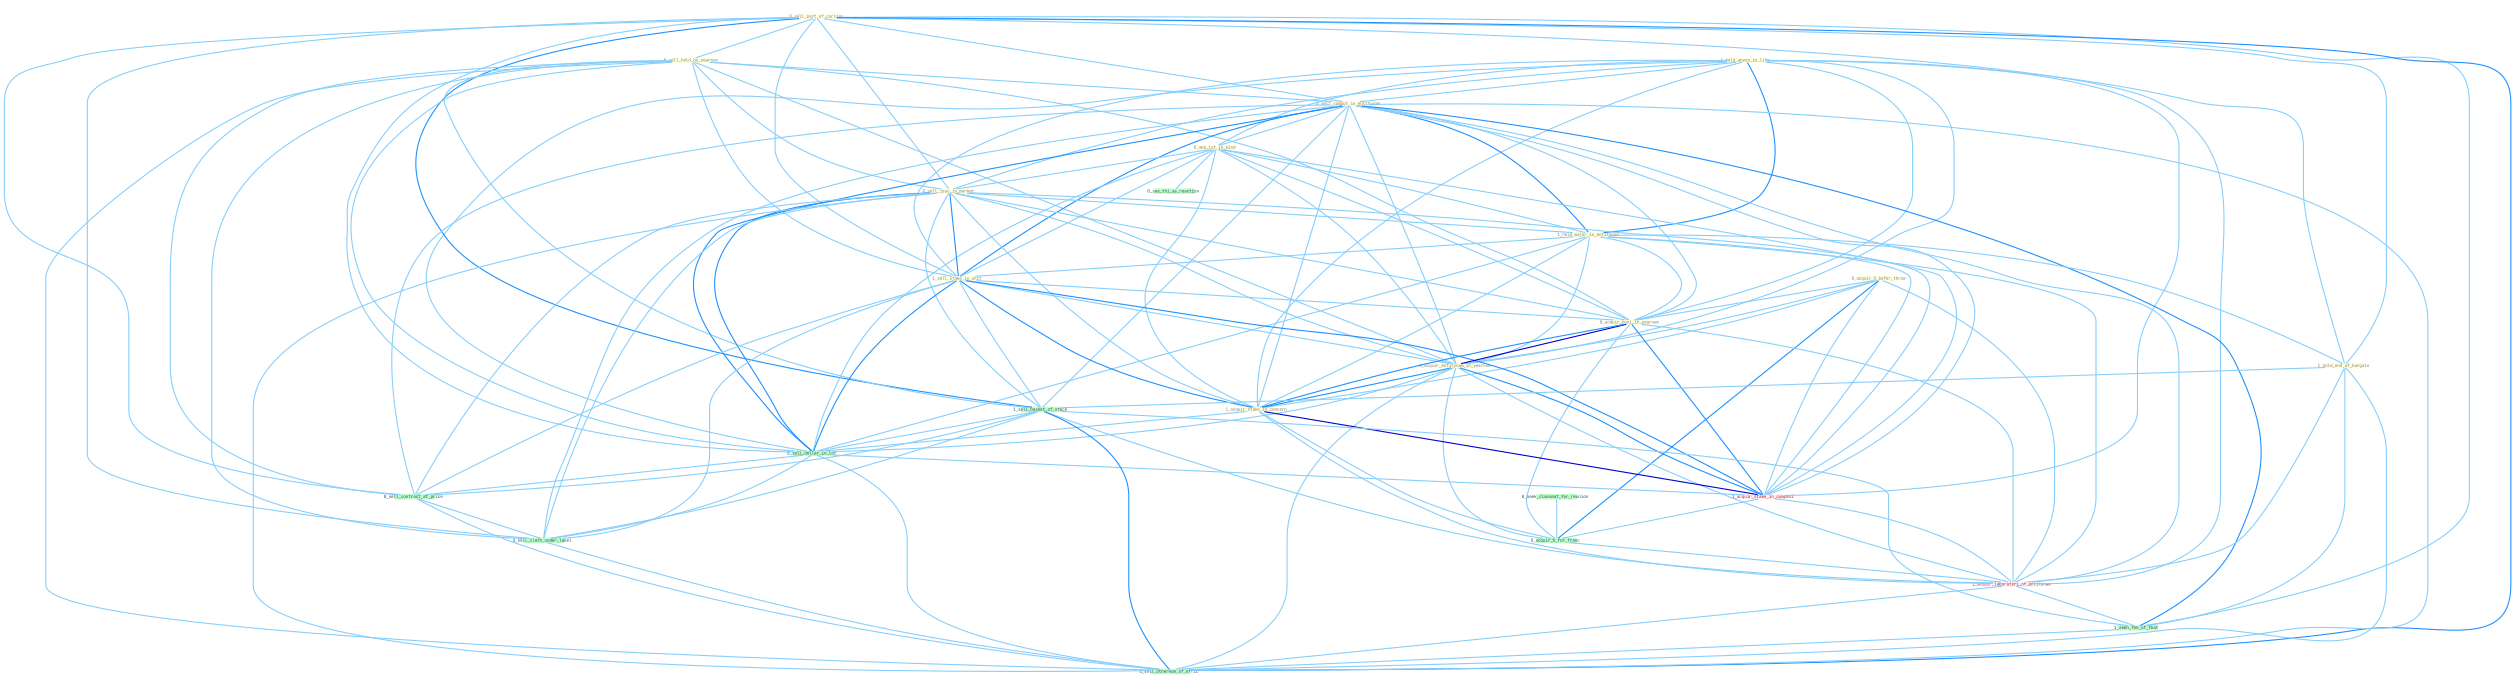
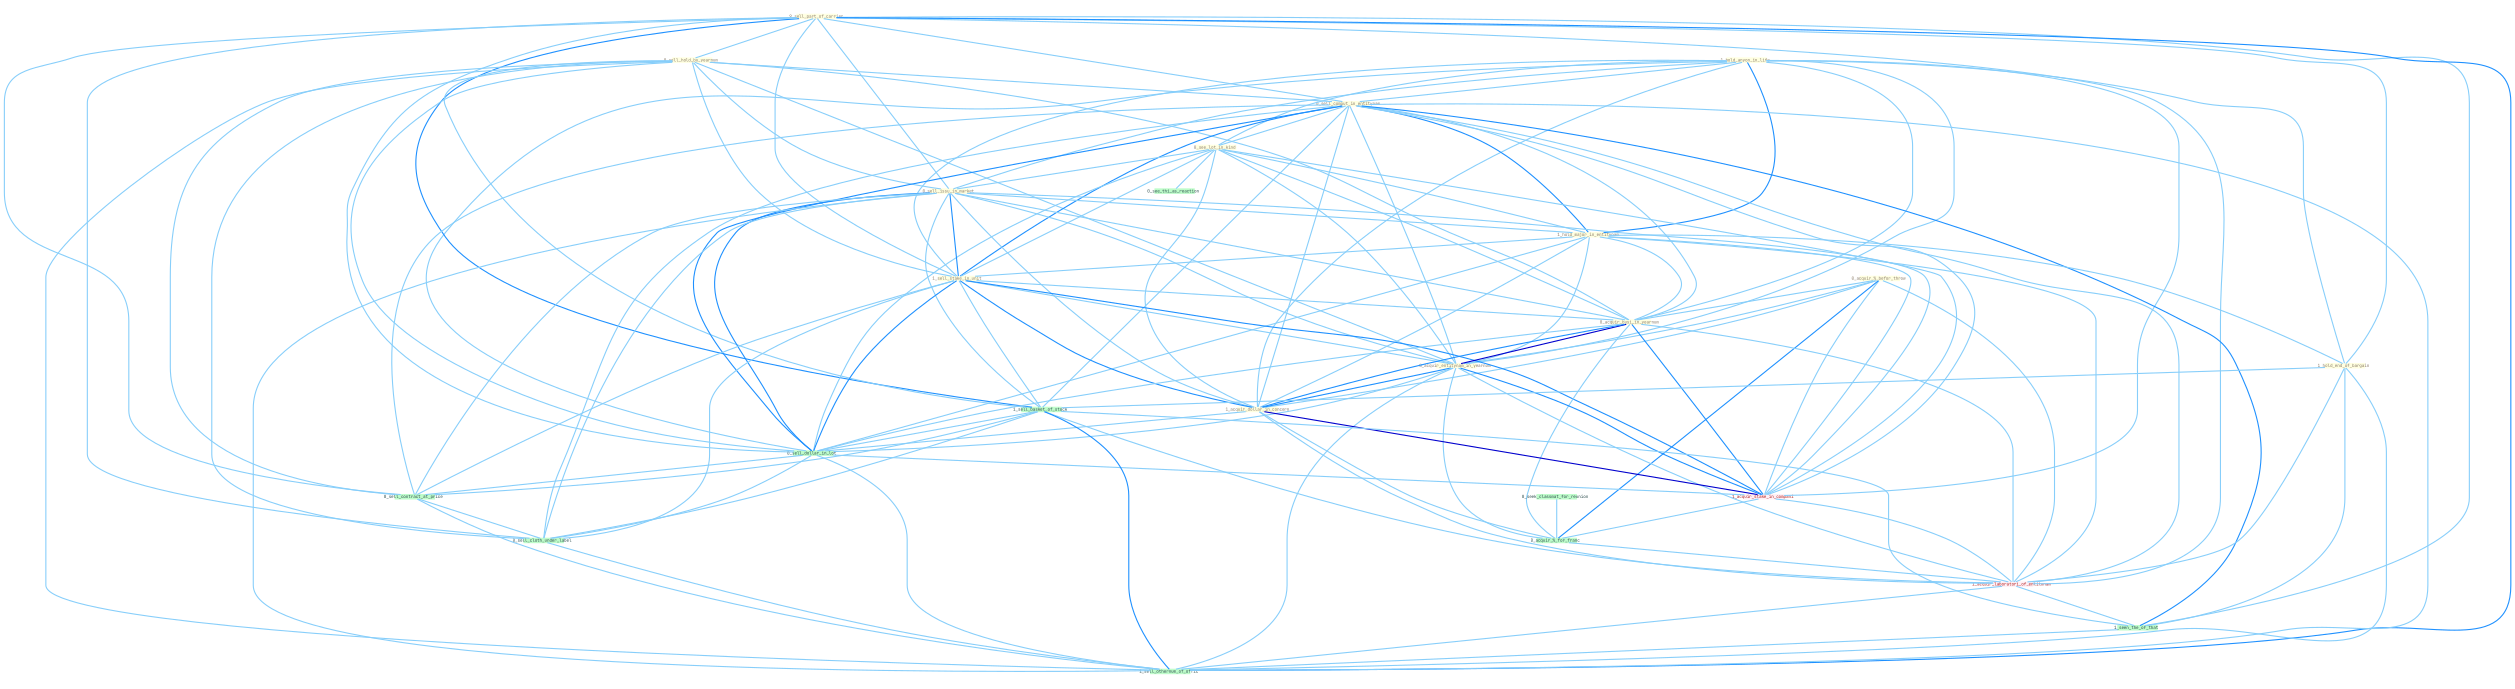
edge "0_acquir_busi_in_yearnum" -- "0_sell_dollar_in_lot": added
node "1_acquir_stake_in_concern": label "1_acquir_stake_in_concern" -> "1_acquir_dollar_in_concern"
